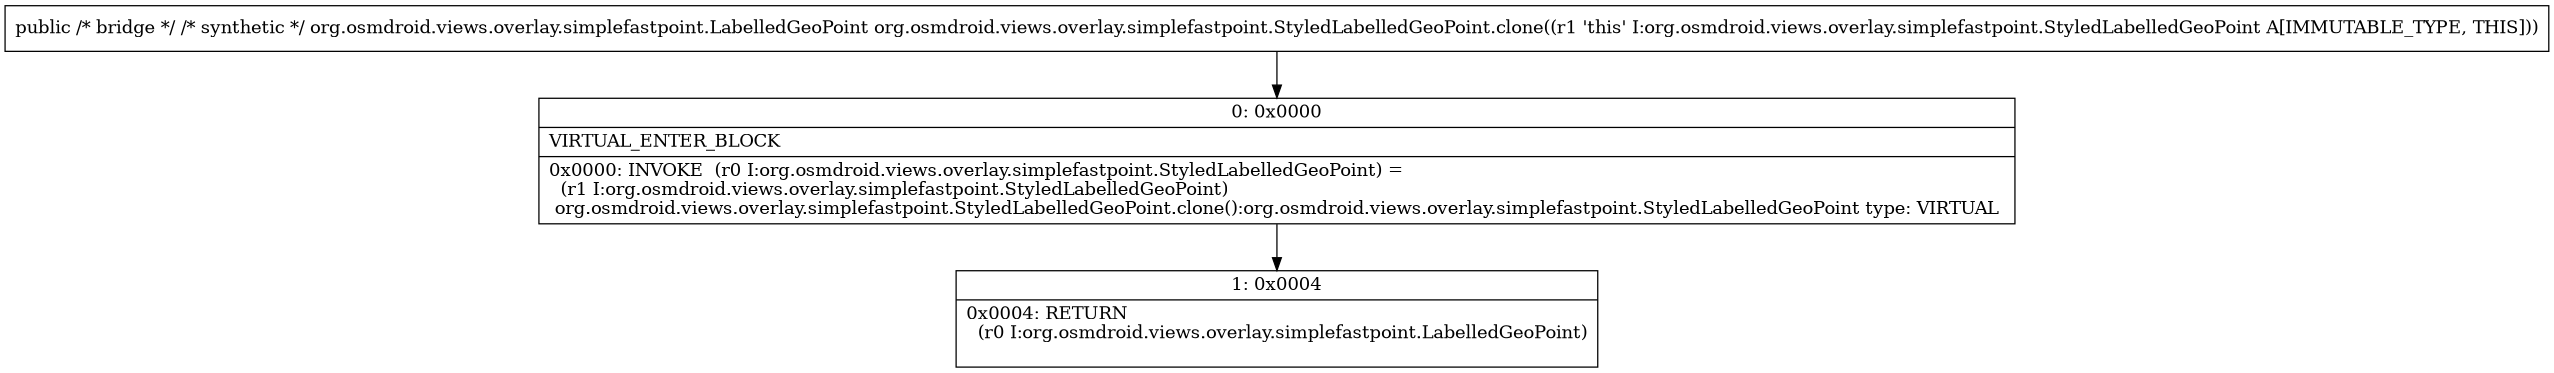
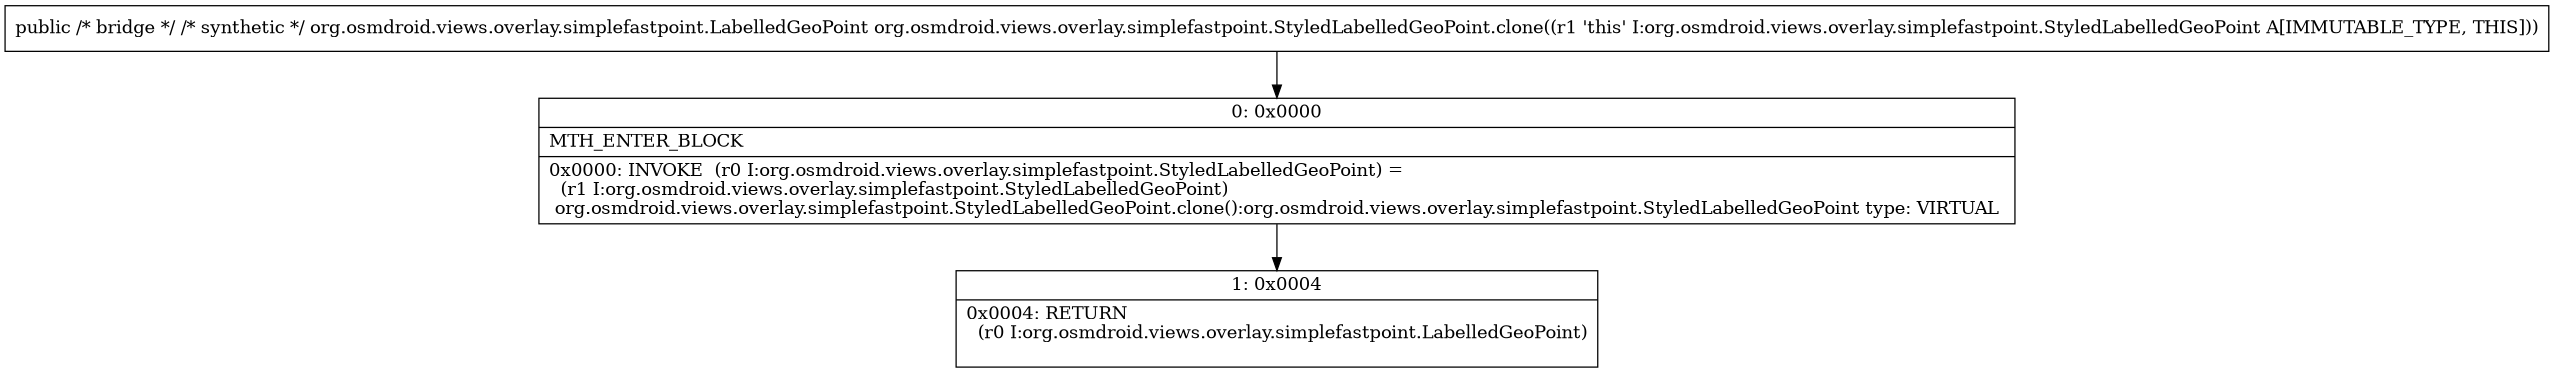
node "0: 0x0000": text "VIRTUAL_ENTER_BLOCK" -> "MTH_ENTER_BLOCK"
